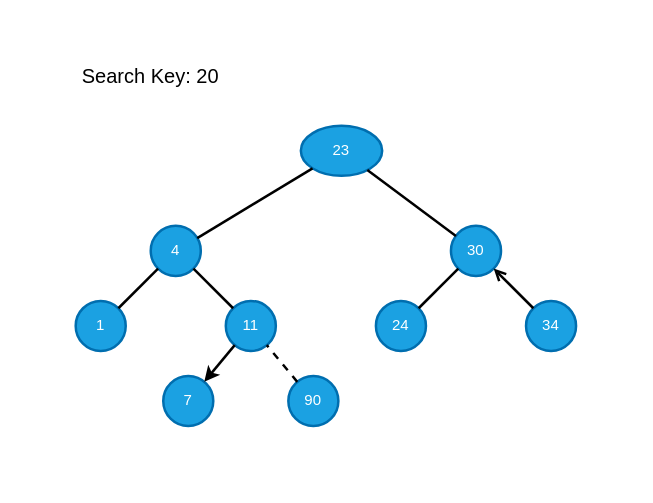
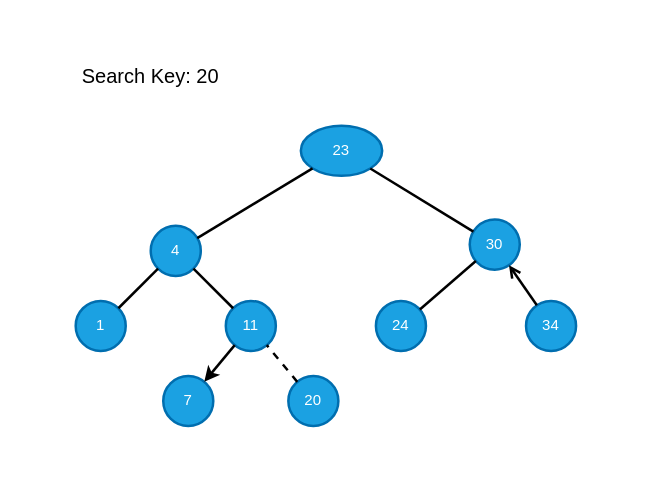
node "30": moved (476, 251) -> (494, 244)
node "90": label "90" -> "20"
